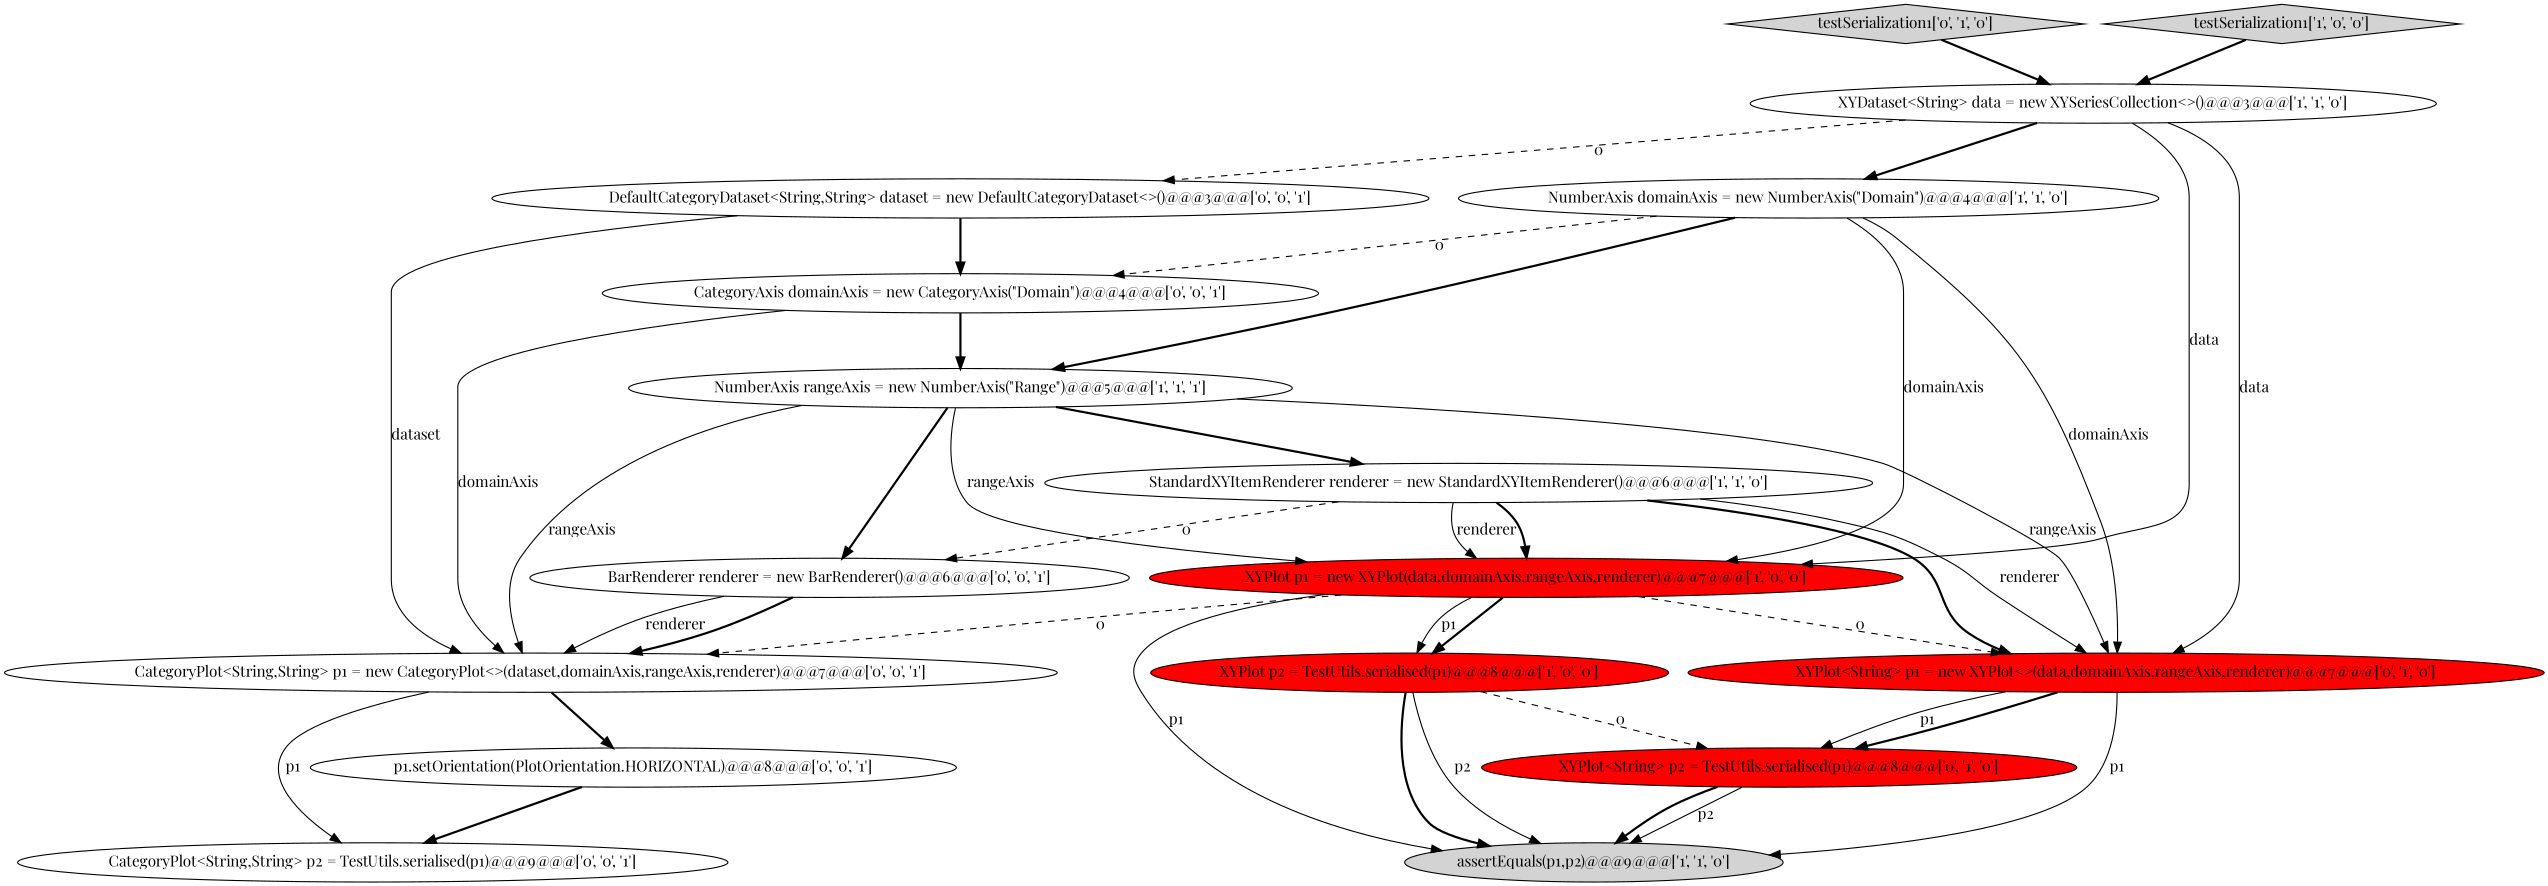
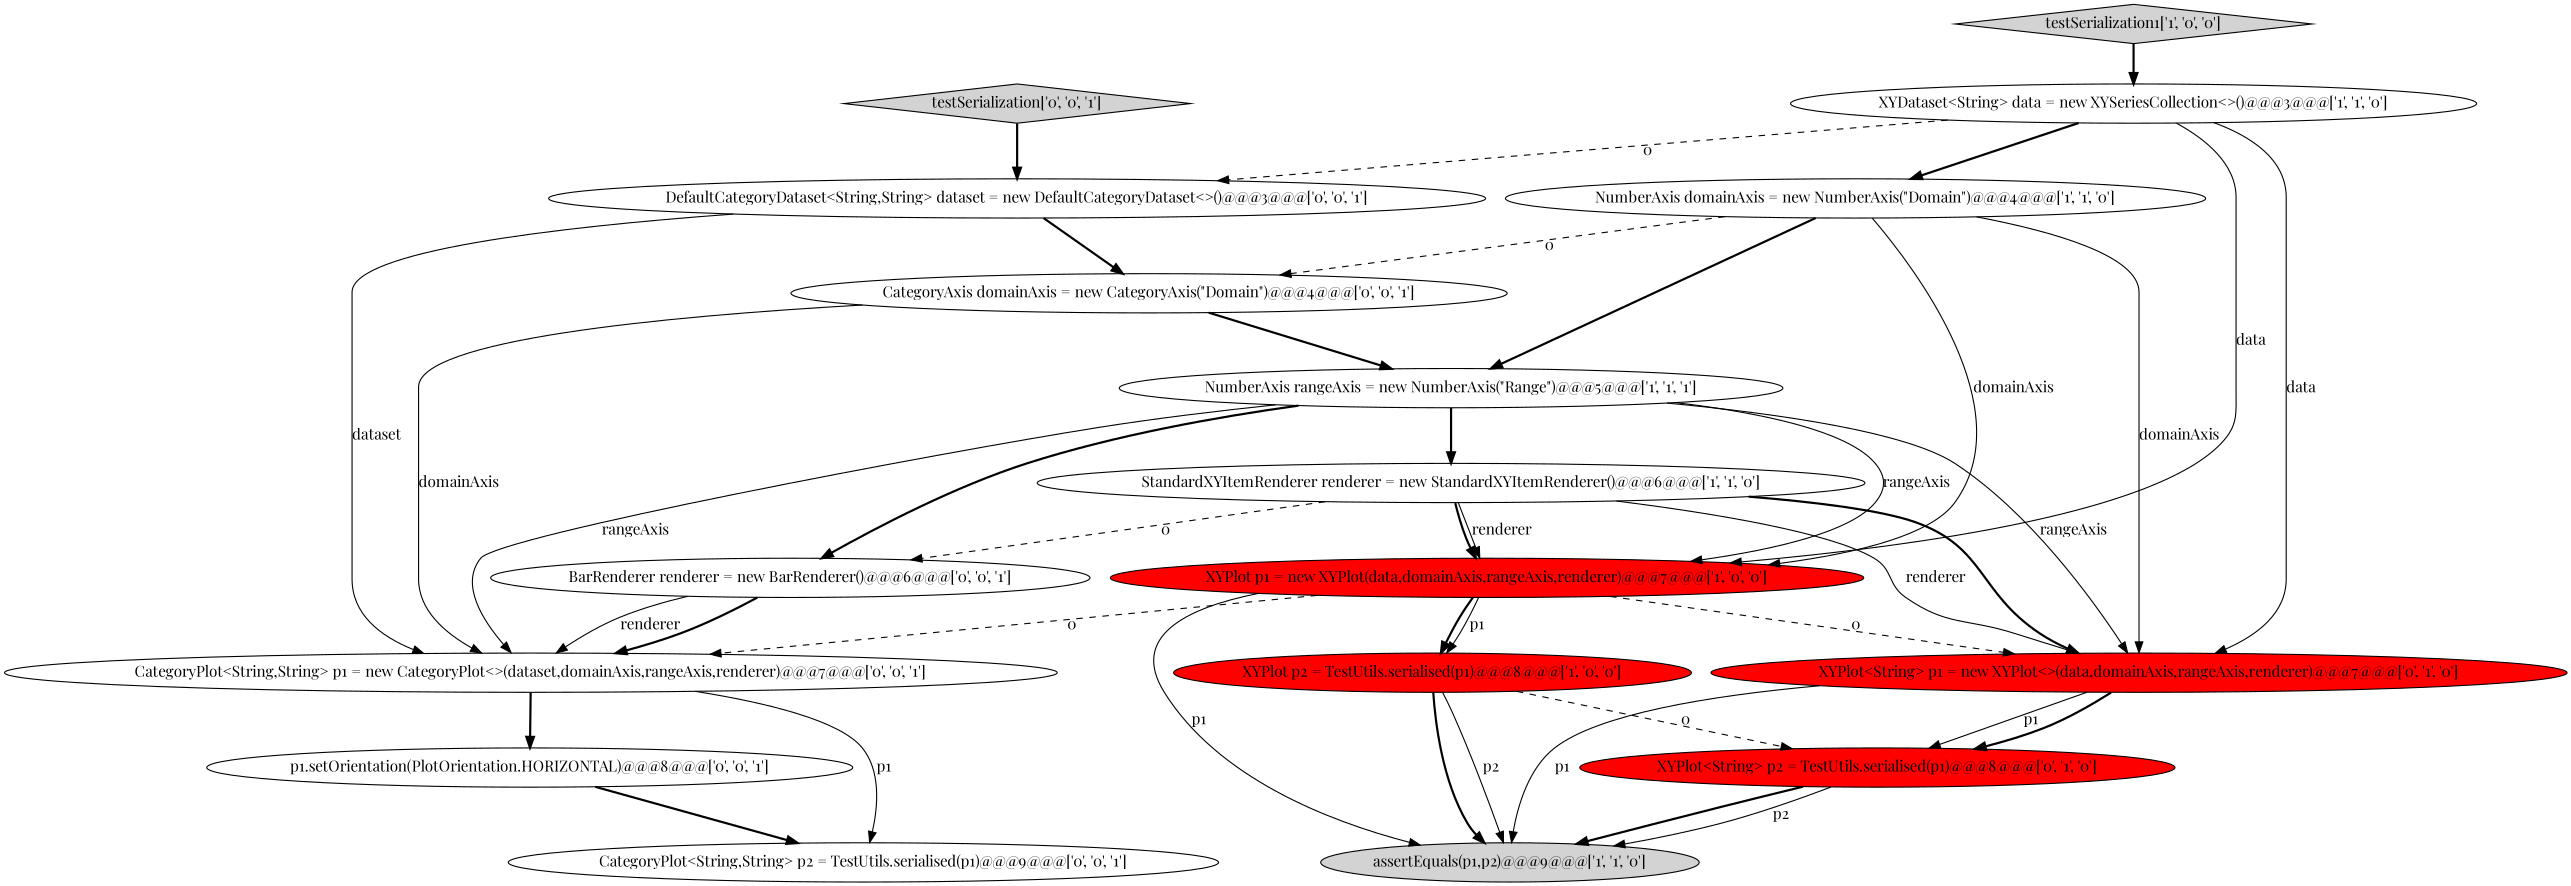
node "testSerialization1['0', '1', '0']": removed
node "testSerialization['0', '0', '1']": added
